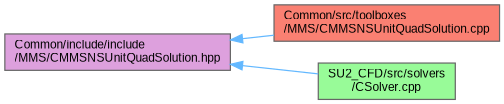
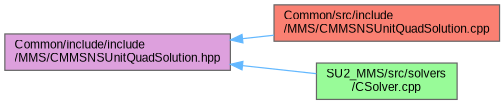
node "Common/src/toolboxes /MMS/CMMSNSUnitQuadSolution.cpp": label "Common/src/toolboxes /MMS/CMMSNSUnitQuadSolution.cpp" -> "Common/src/include /MMS/CMMSNSUnitQuadSolution.cpp"
node "SU2_CFD/src/solvers /CSolver.cpp": label "SU2_CFD/src/solvers /CSolver.cpp" -> "SU2_MMS/src/solvers /CSolver.cpp"
